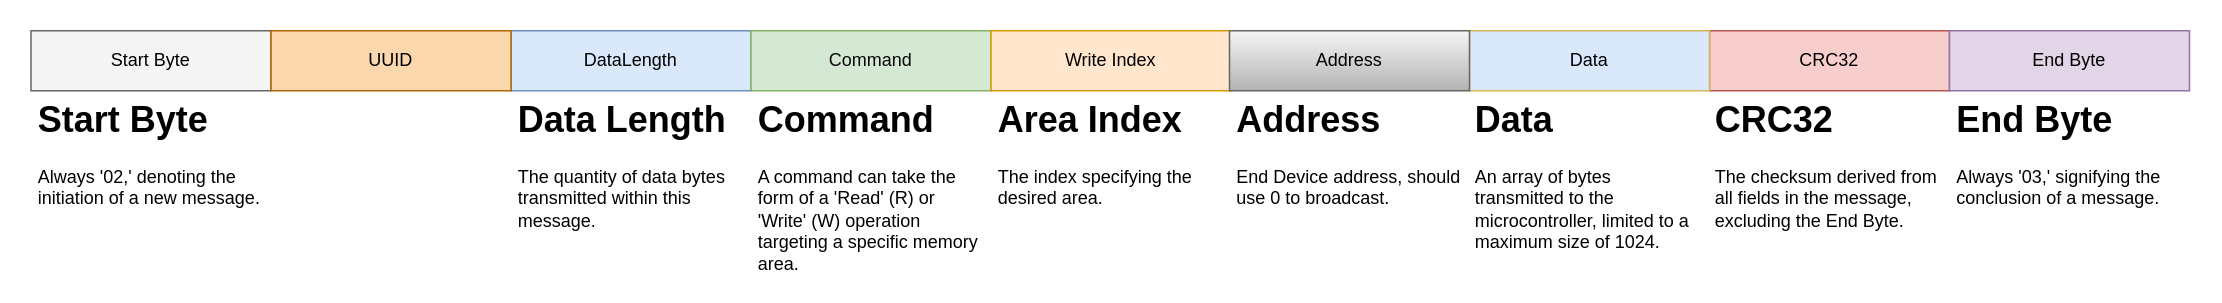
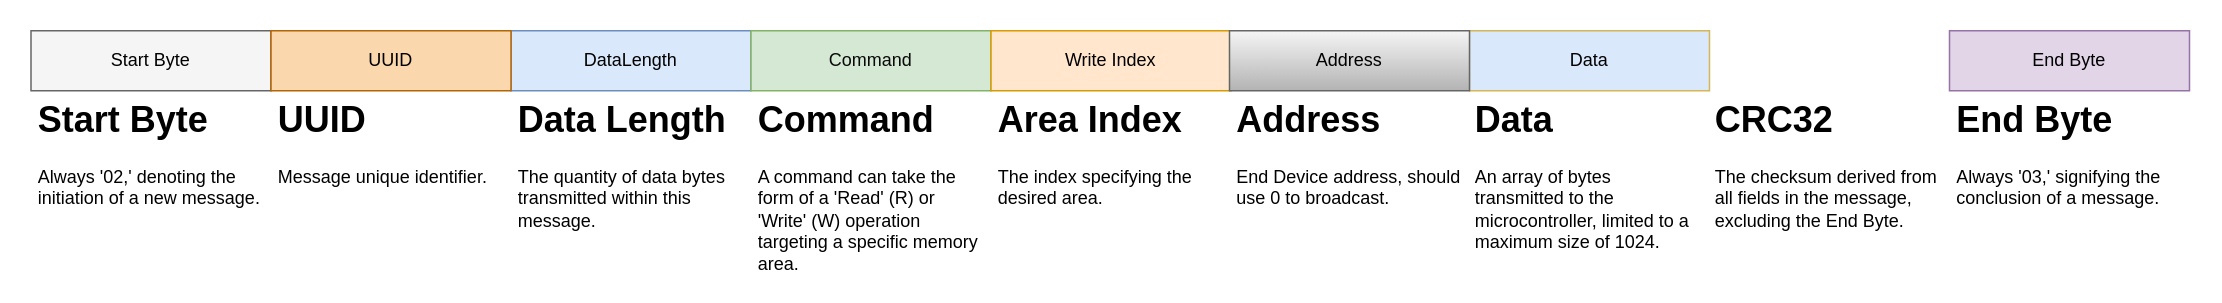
node "CRC32": removed
node "UUIDMessage unique identifier.": added
